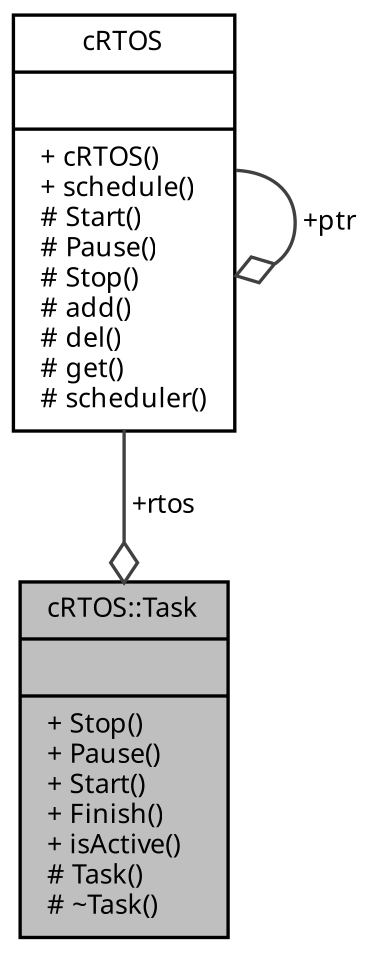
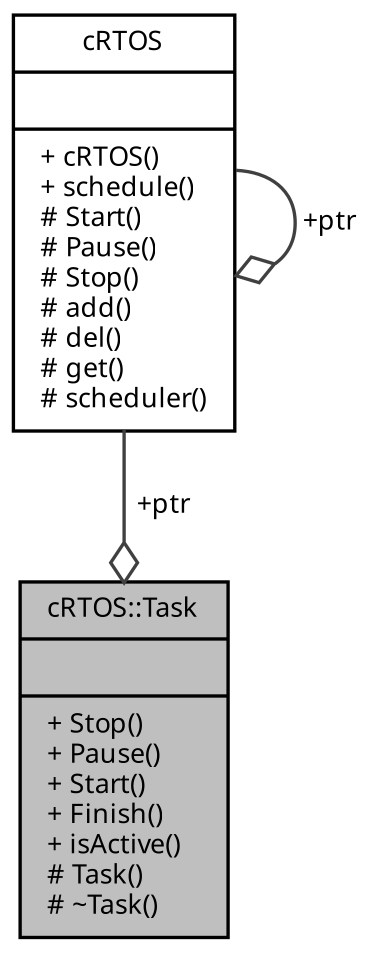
edge "cRTOS" -> "cRTOS::Task": label " +rtos" -> " +ptr"
